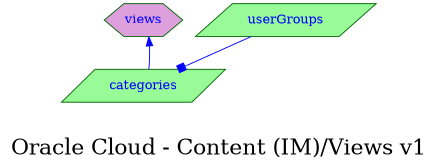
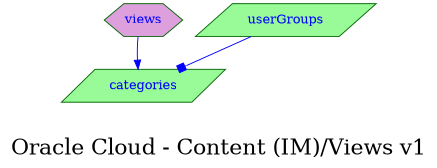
edge "categories" -> "views": reversed
